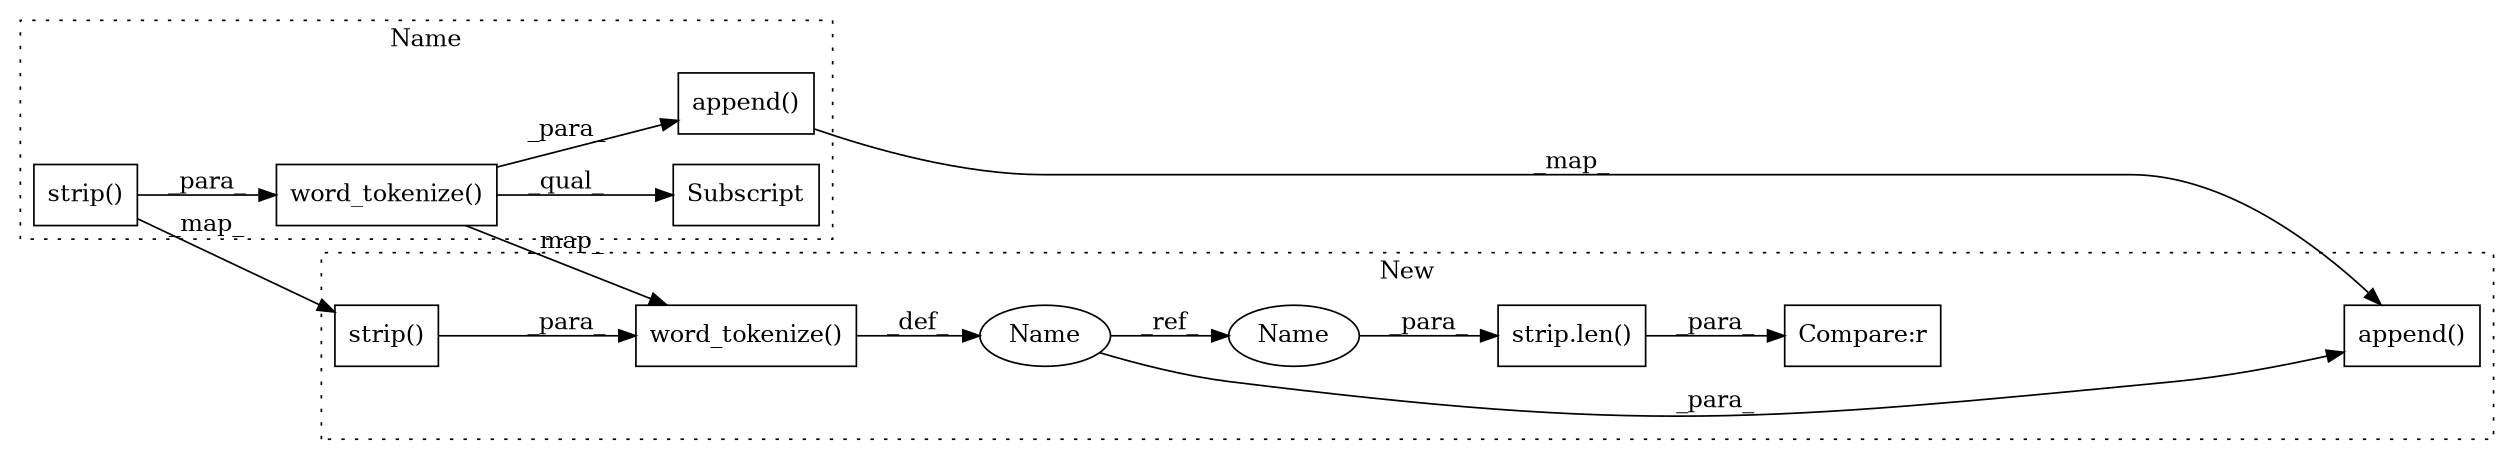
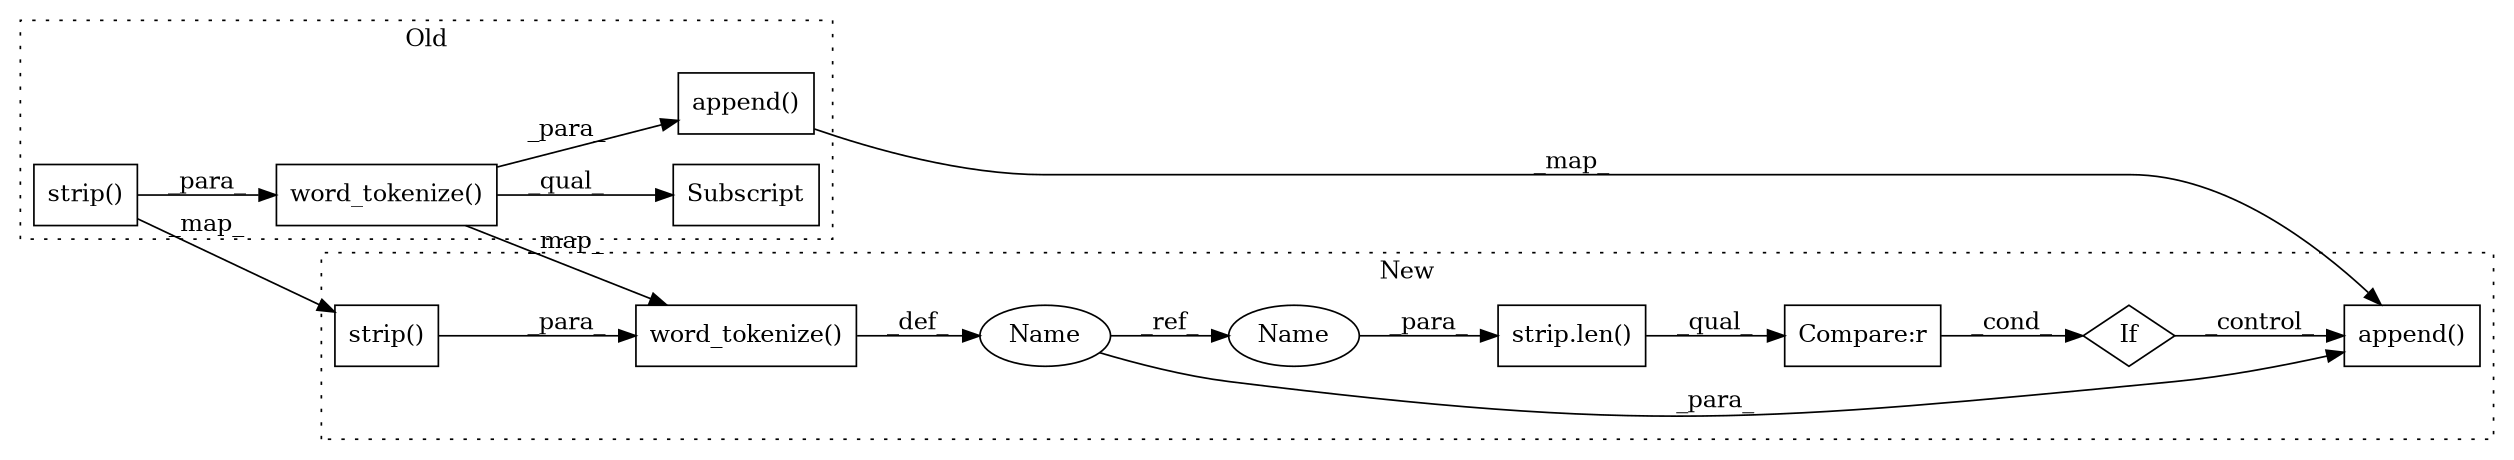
cluster "Name": label "Name" -> "Old"
edge "strip.len()" -> "Compare:r": label "_para_" -> "_qual_"
node "If": added
